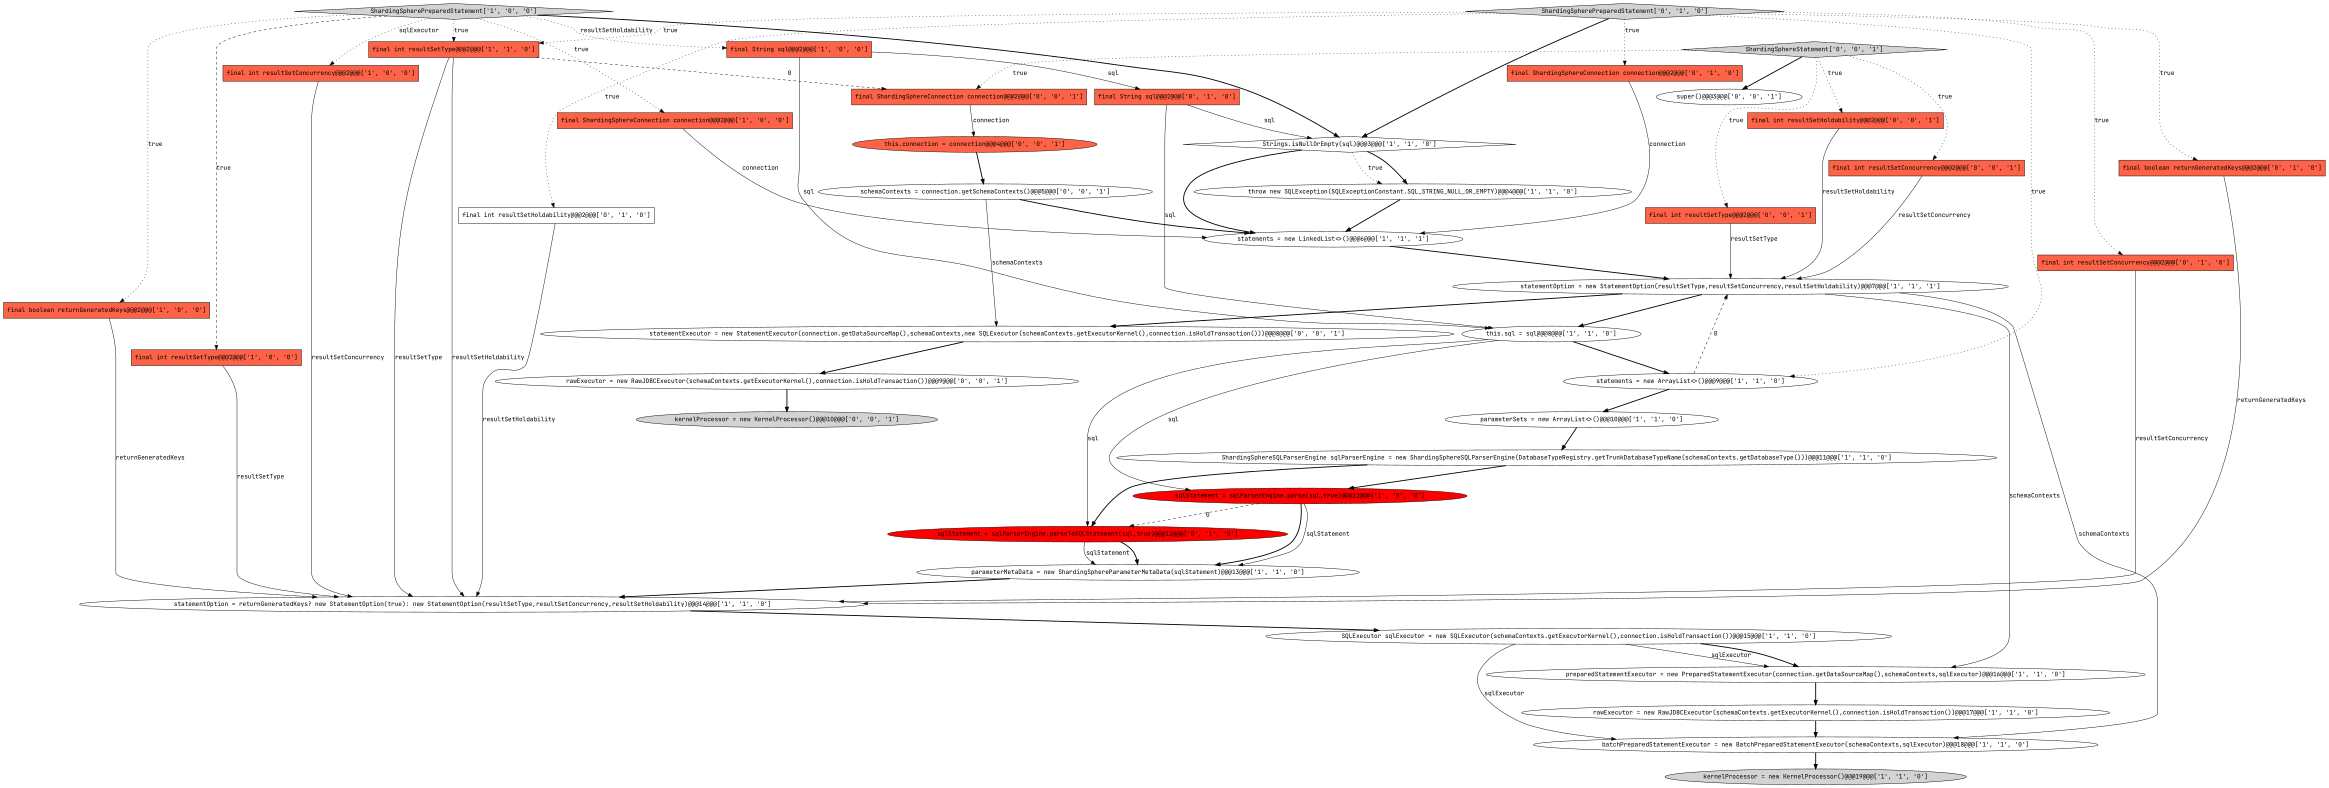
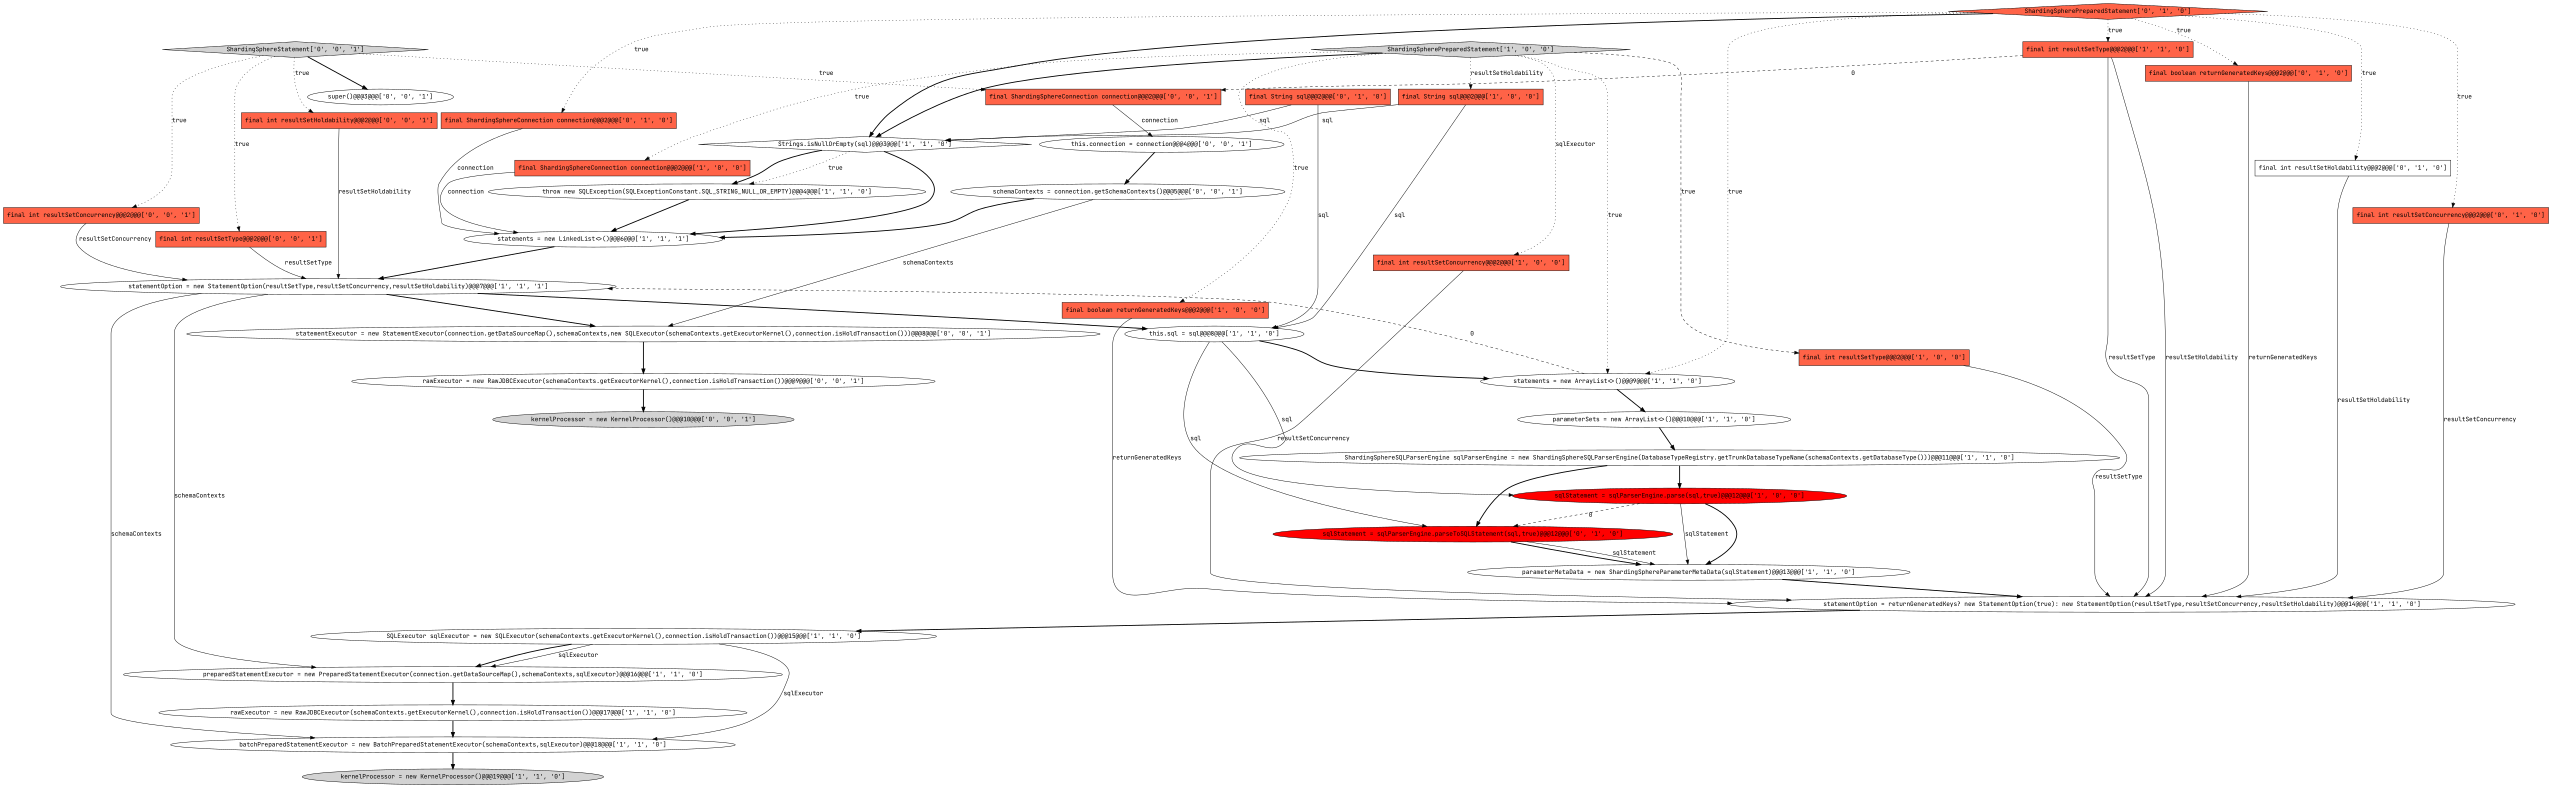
node "ShardingSpherePreparedStatement['0', '1', '0']": fillcolor lightgray -> tomato
edge "ShardingSpherePreparedStatement['1', '0', '0']" -> "final int resultSetType@@@2@@@['1', '1', '0']": now "ShardingSpherePreparedStatement['1', '0', '0']" -> "statements = new ArrayList<>()@@@9@@@['1', '1', '0']"
edge "final String sql@@@2@@@['1', '0', '0']" -> "final String sql@@@2@@@['0', '1', '0']": now "final String sql@@@2@@@['1', '0', '0']" -> "Strings.isNullOrEmpty(sql)@@@3@@@['1', '1', '0']"
node "this.connection = connection@@@4@@@['0', '0', '1']": fillcolor tomato -> white
